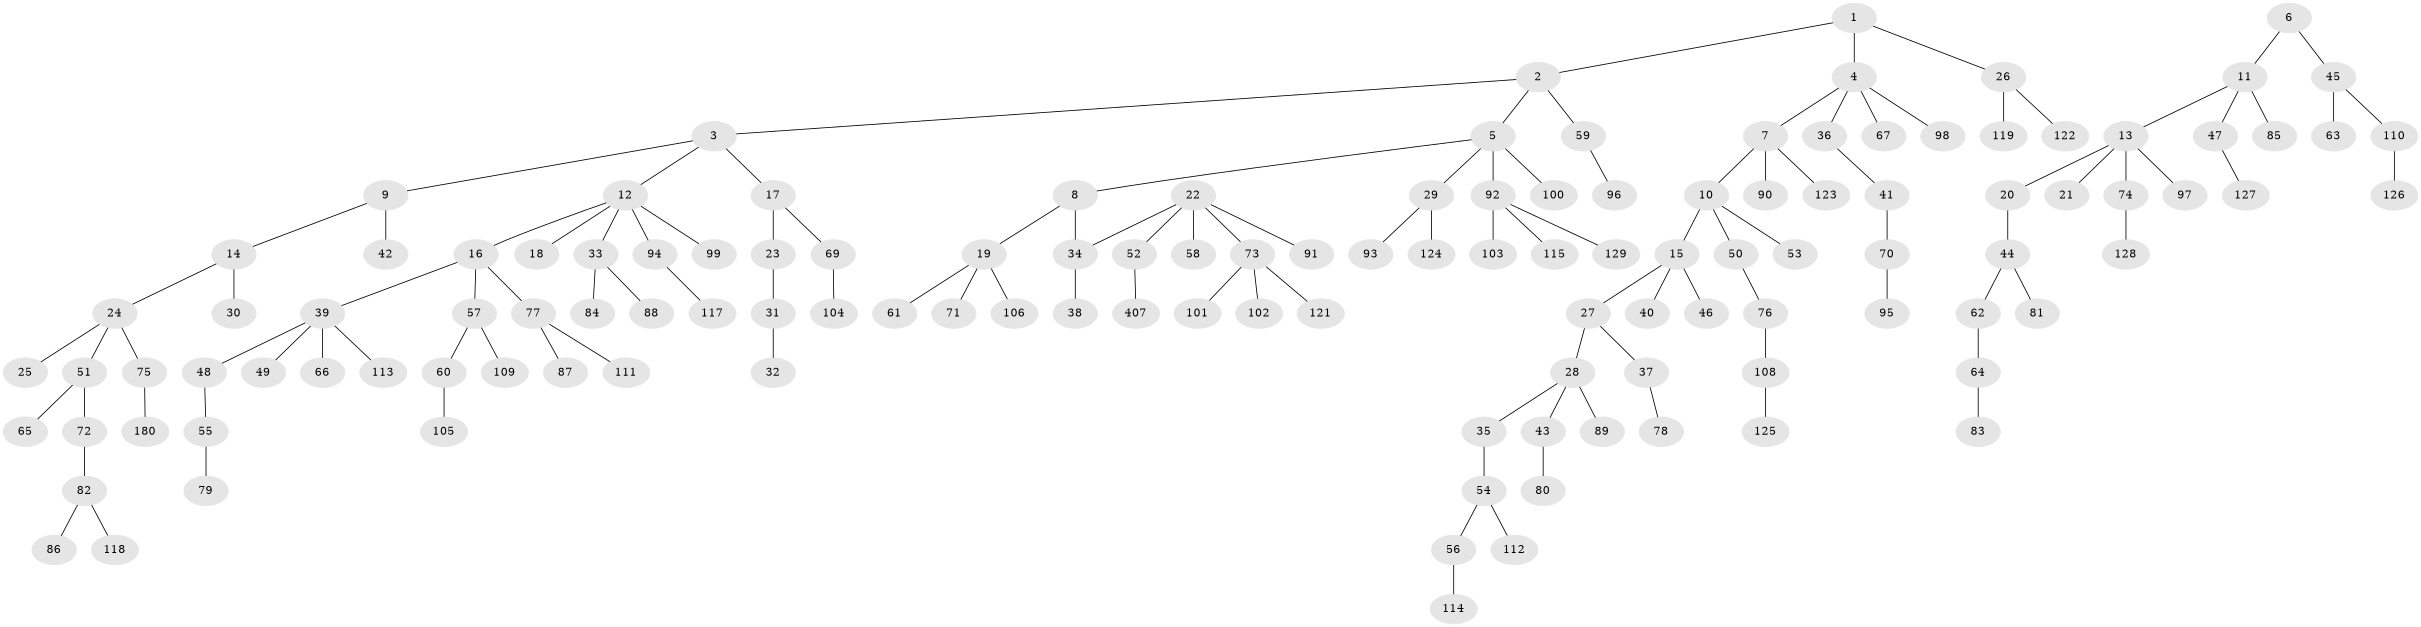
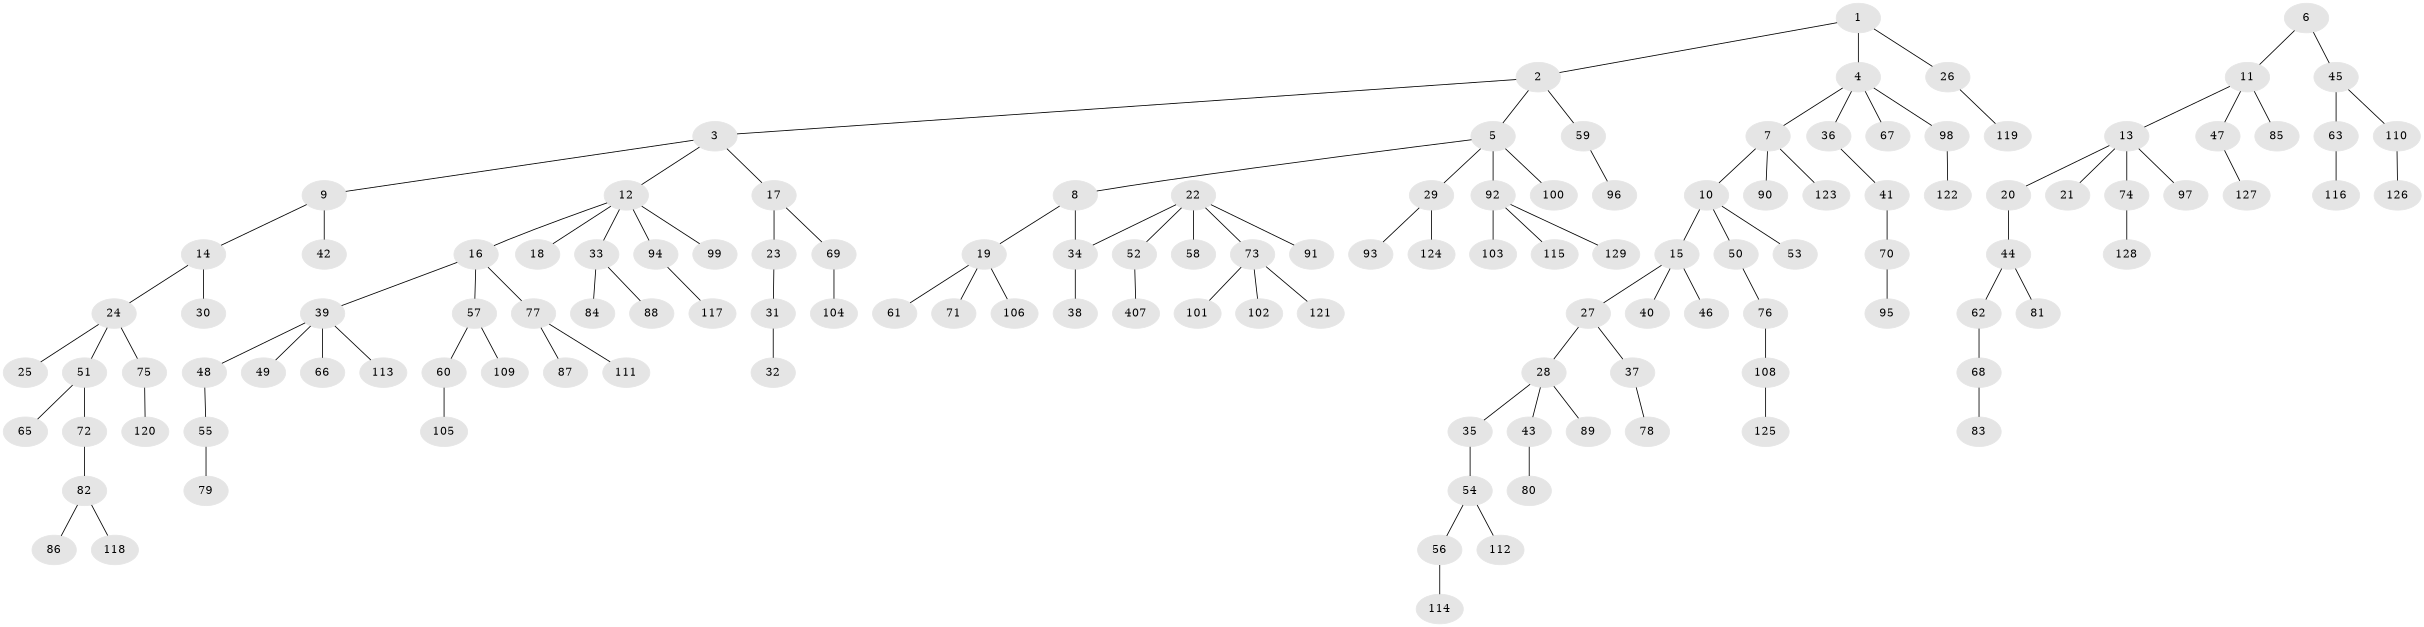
edge "26" -- "122": now "98" -- "122"
node "116": added
node "64": label "64" -> "68"
node "180": label "180" -> "120"
